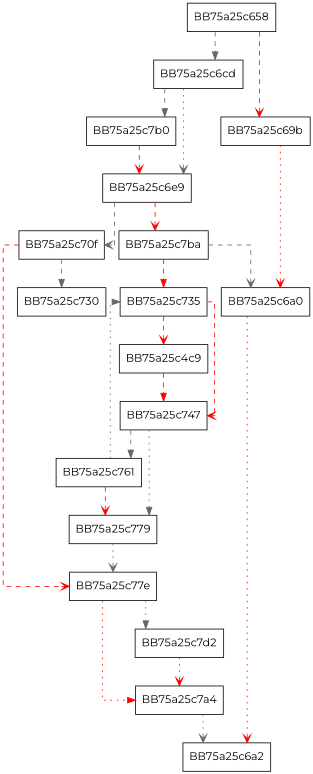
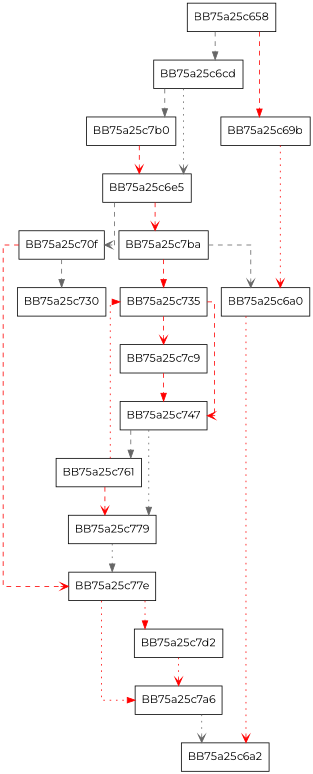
edge "BB75a25c658" -> "BB75a25c69b": arrowhead vee -> normal
node "BB75a25c6e9": label "BB75a25c6e9" -> "BB75a25c6e5"
node "BB75a25c4c9": label "BB75a25c4c9" -> "BB75a25c7c9"
edge "BB75a25c761" -> "BB75a25c735": color gray40 -> red
edge "BB75a25c779" -> "BB75a25c77e": arrowhead vee -> normal
edge "BB75a25c77e" -> "BB75a25c7d2": color gray40 -> red
node "BB75a25c7a4": label "BB75a25c7a4" -> "BB75a25c7a6"
